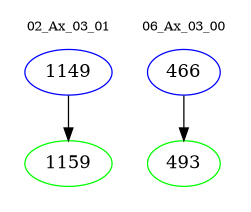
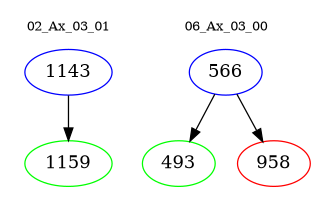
node "1149": label "1149" -> "1143"
node "466": label "466" -> "566"
node "958": added
